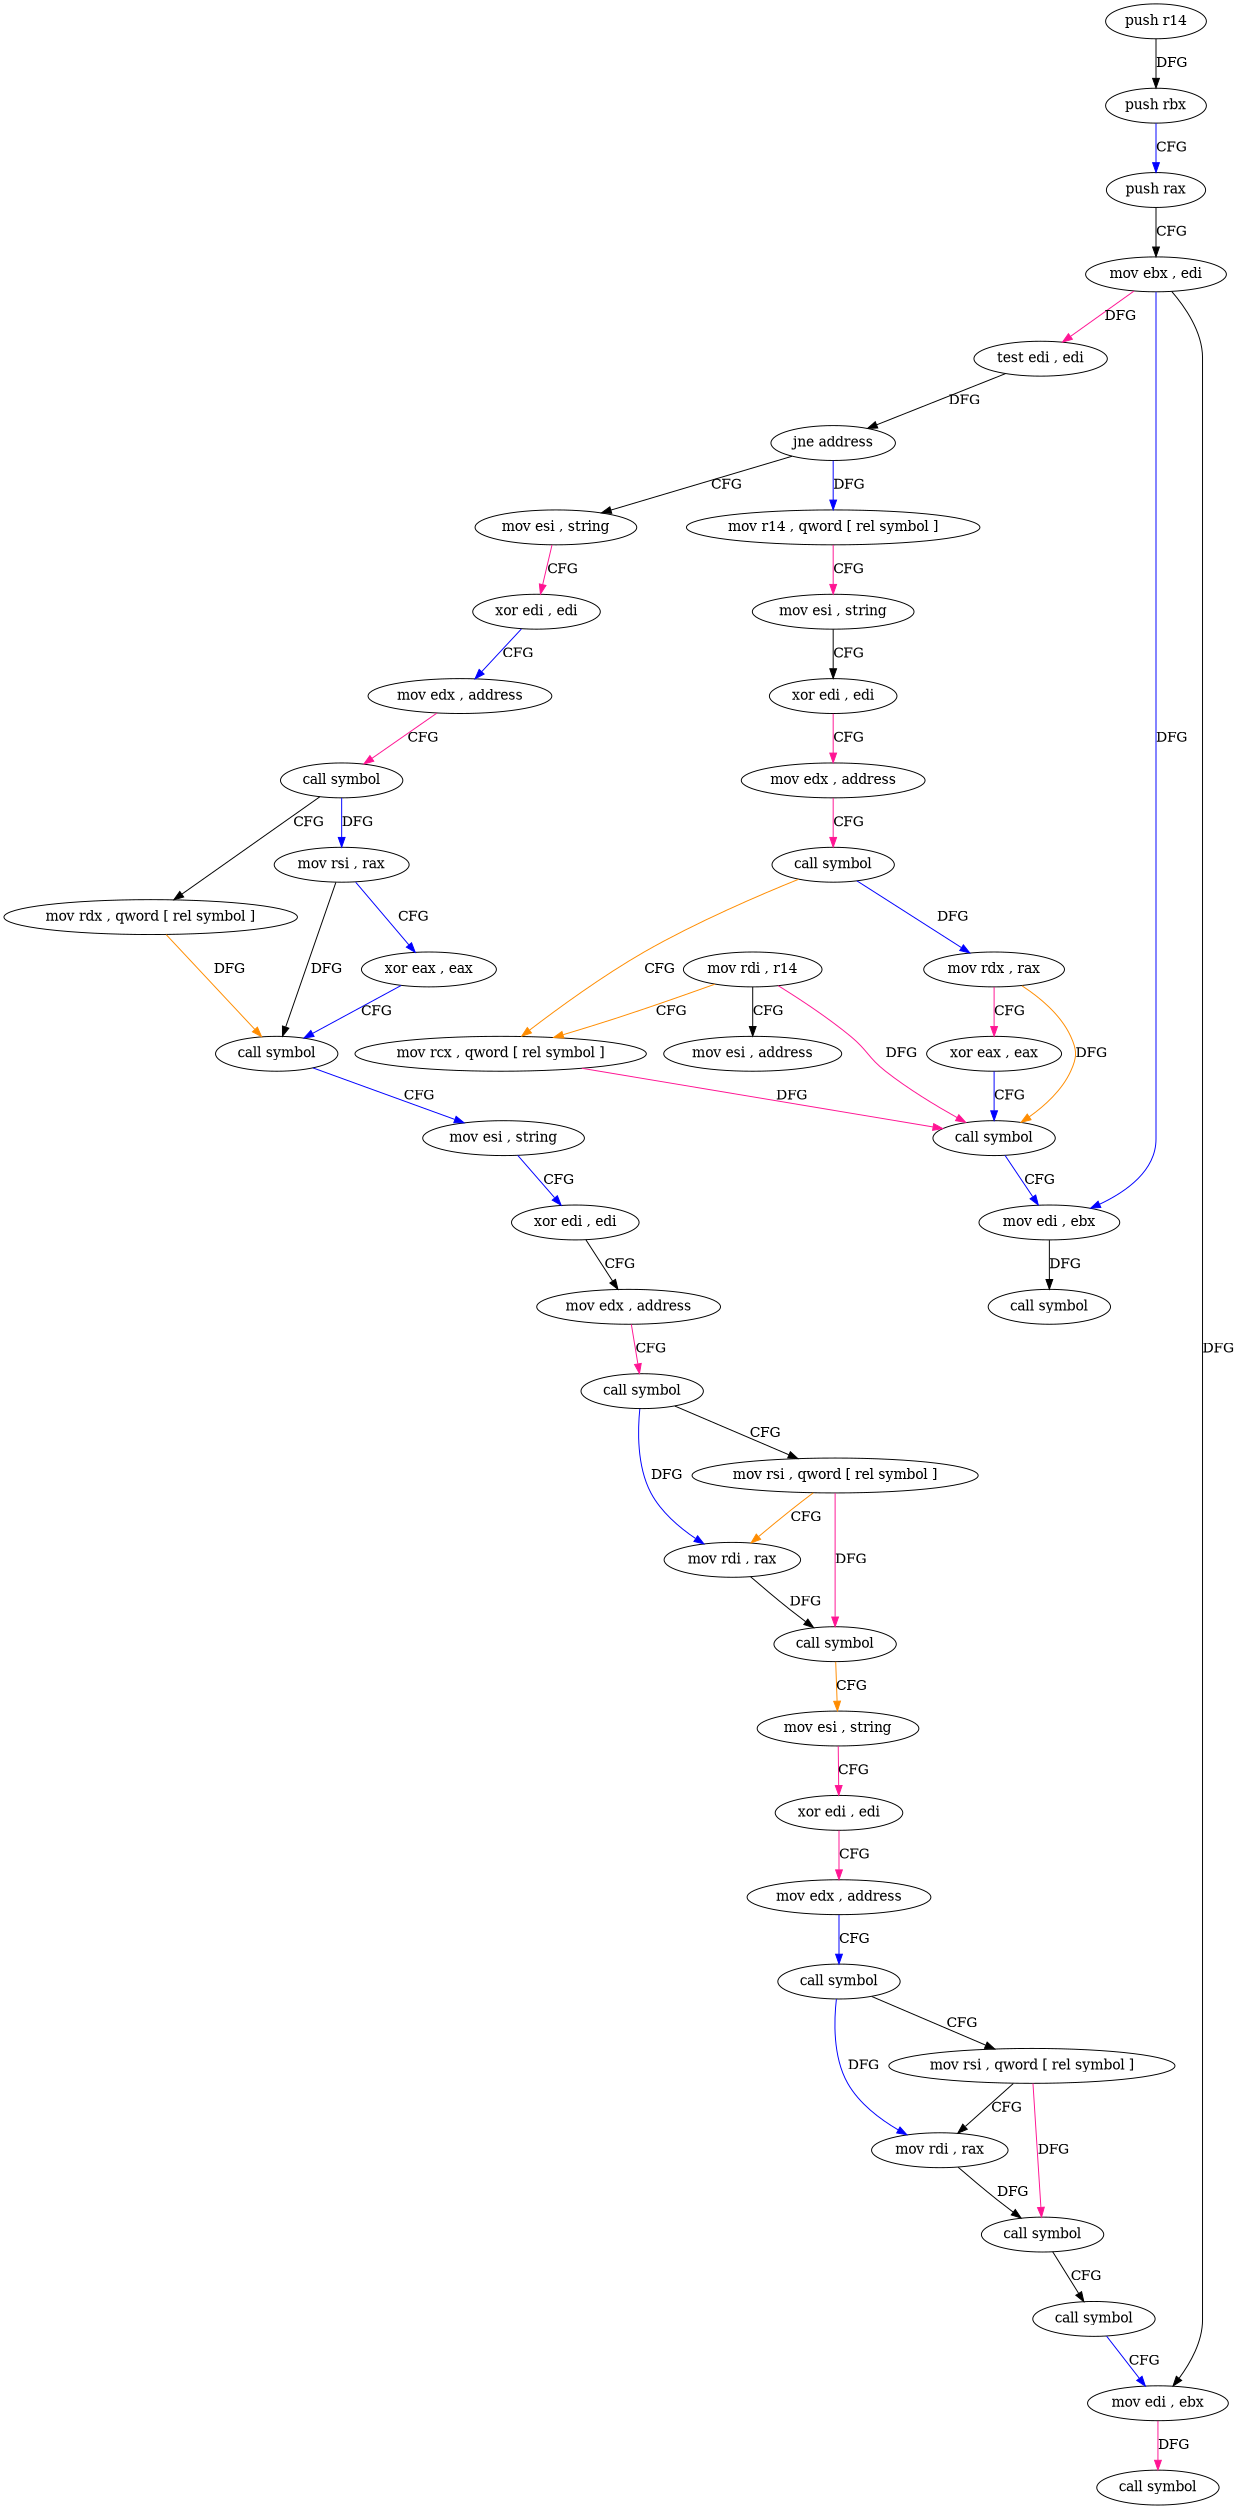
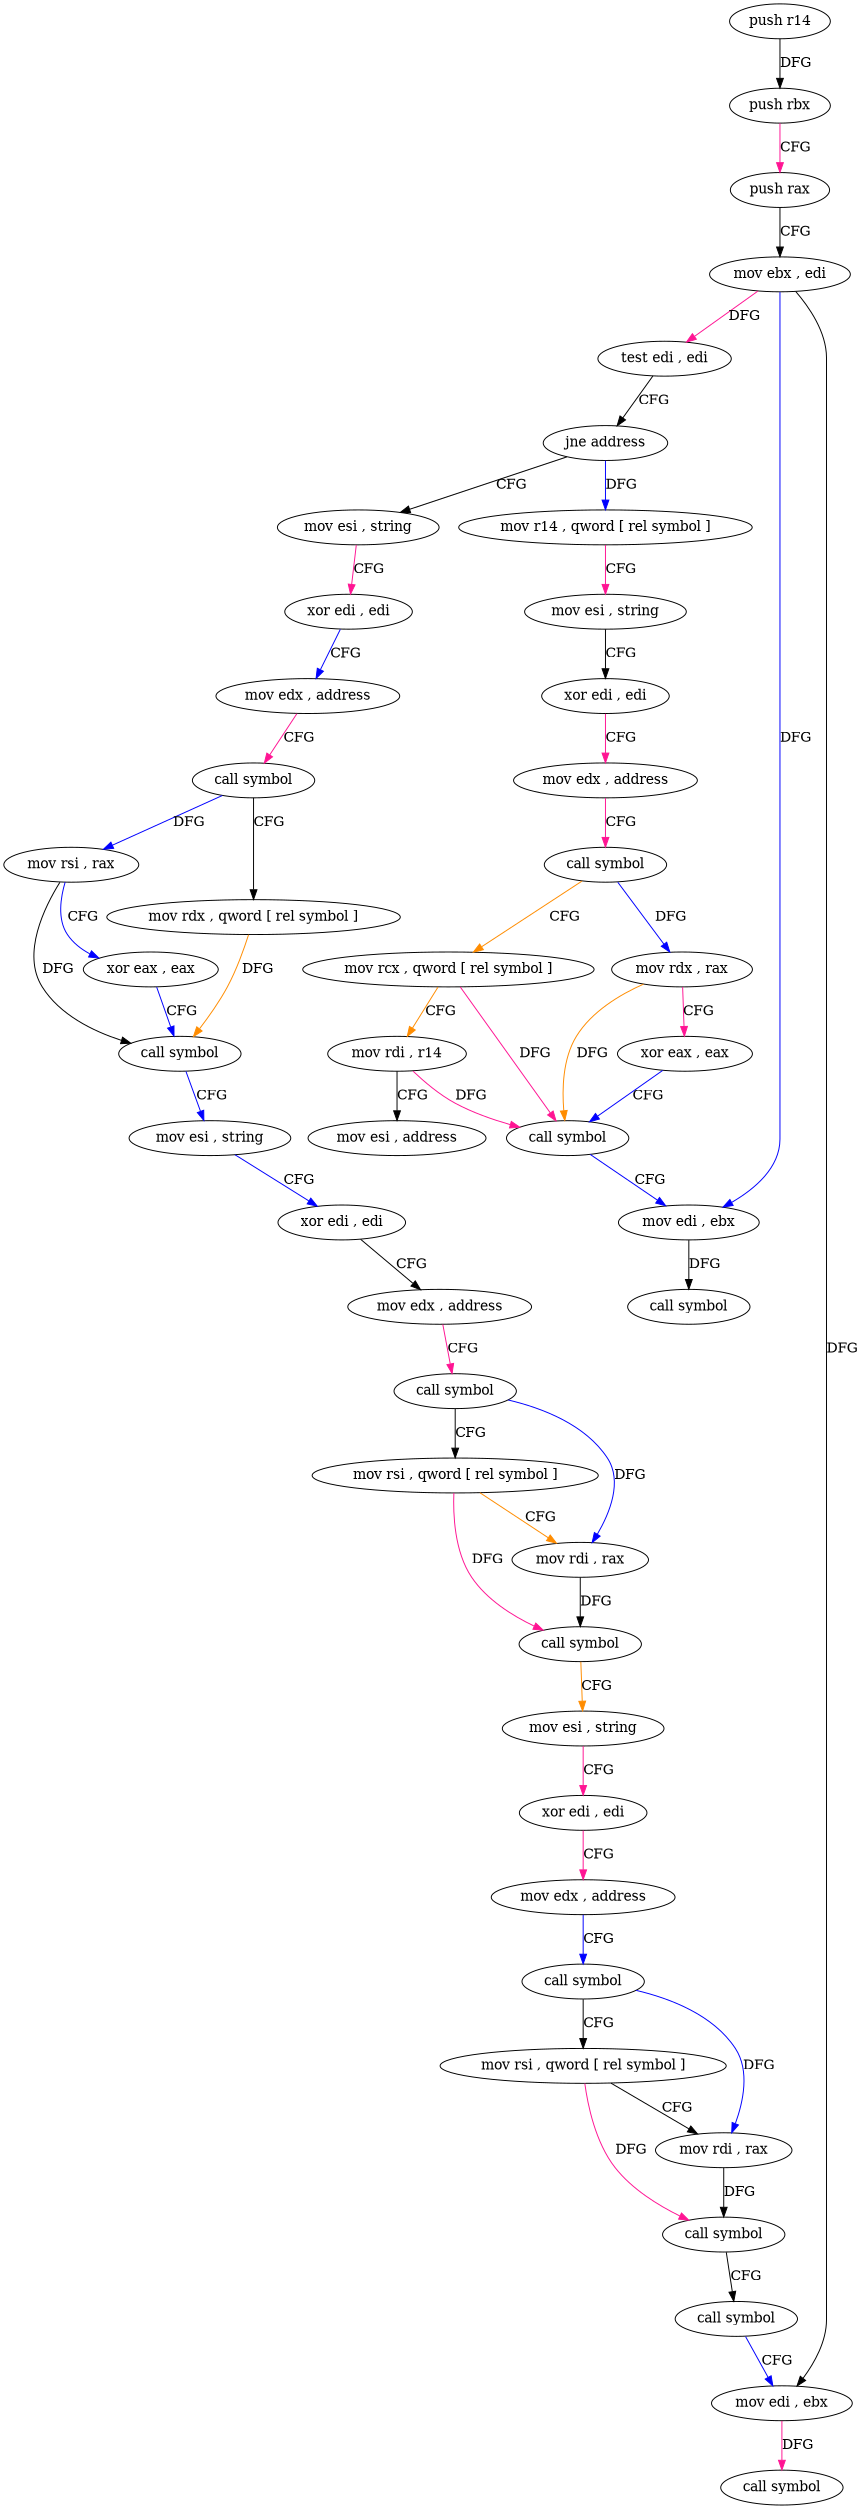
edge "push rbx" -> "push rax": color blue -> deeppink
edge "test edi , edi" -> "jne address": label "DFG" -> "CFG"
edge "mov rdi , r14" -> "mov rcx , qword [ rel symbol ]": reversed
